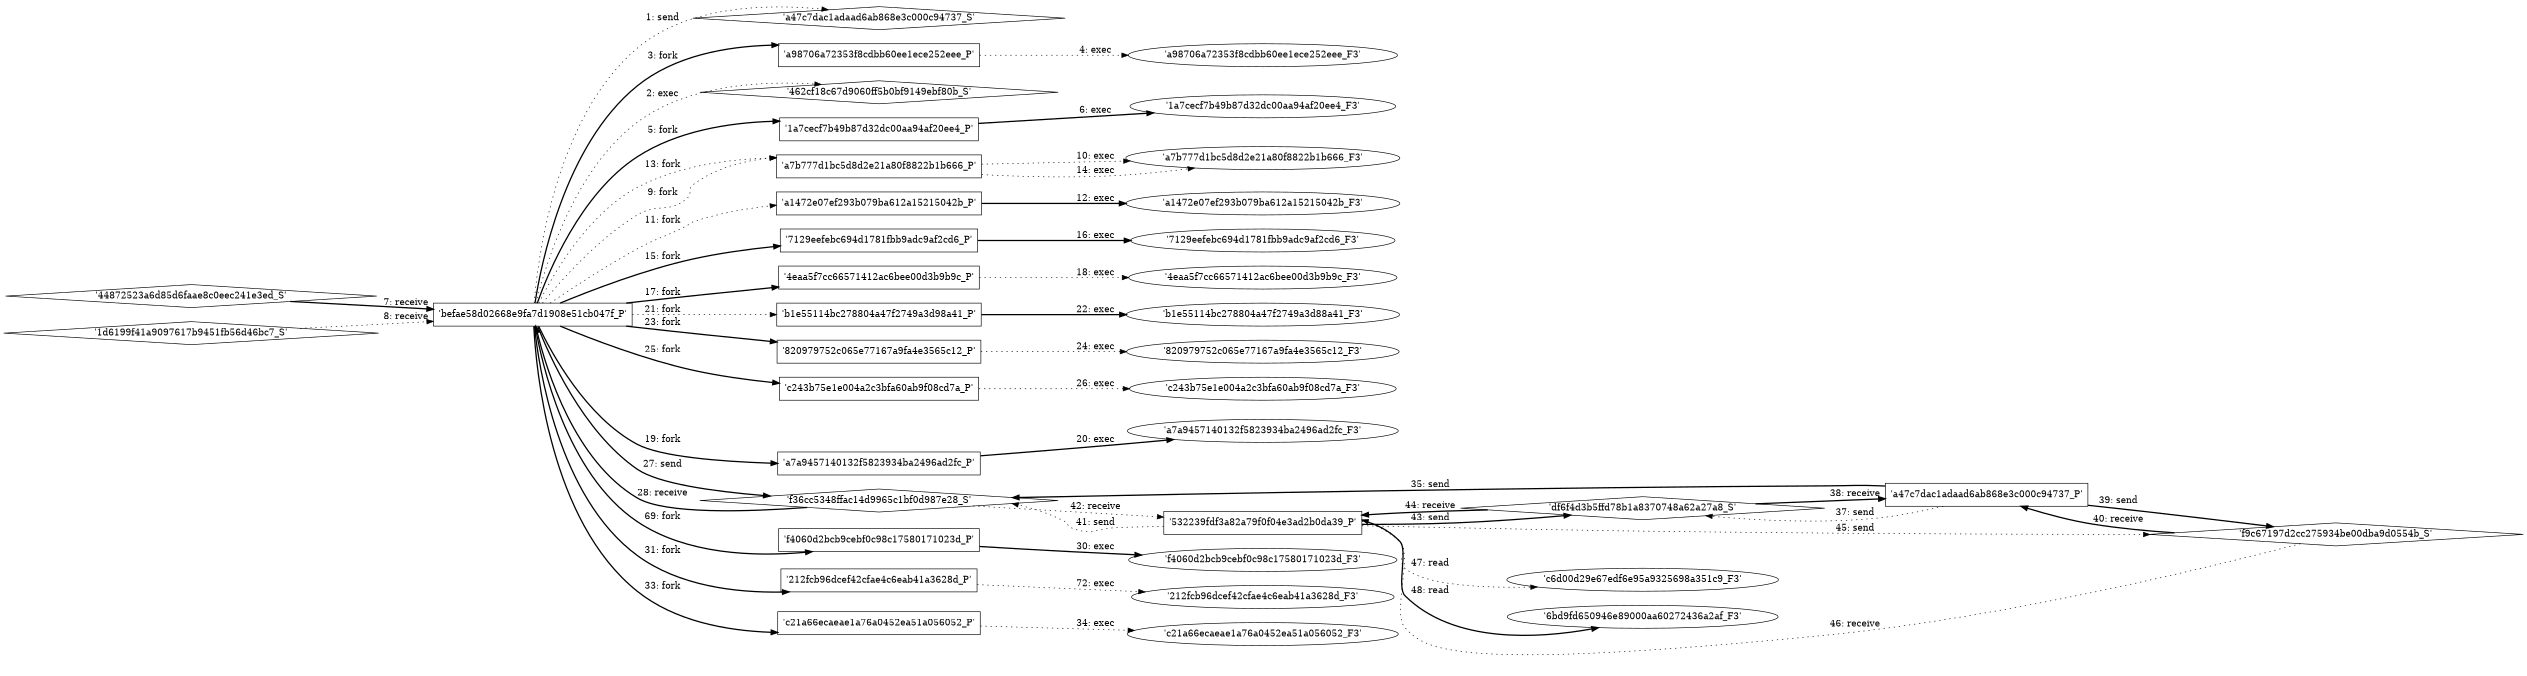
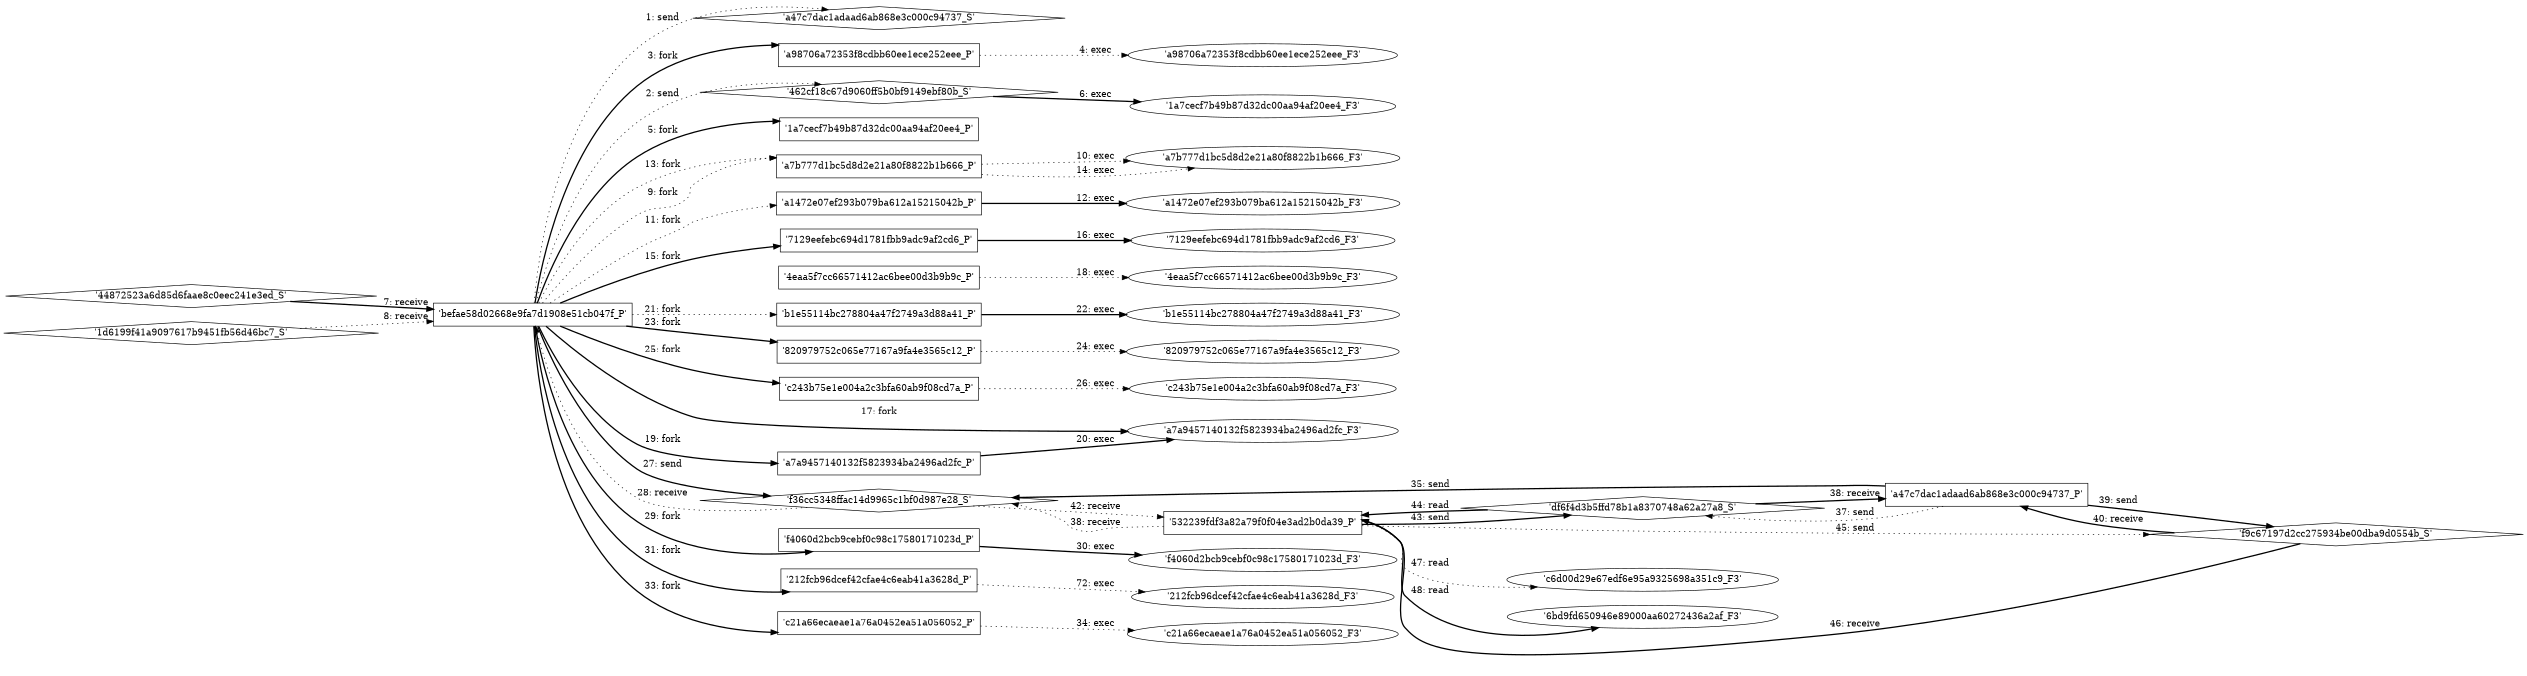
edge "'befae58d02668e9fa7d1908e51cb047f_P'" -> "'462cf18c67d9060ff5b0bf9149ebf80b_S'": label "2: exec" -> "2: send"
edge "'1a7cecf7b49b87d32dc00aa94af20ee4_P'" -> "'1a7cecf7b49b87d32dc00aa94af20ee4_F3'": now "'462cf18c67d9060ff5b0bf9149ebf80b_S'" -> "'1a7cecf7b49b87d32dc00aa94af20ee4_F3'"
edge "'befae58d02668e9fa7d1908e51cb047f_P'" -> "'4eaa5f7cc66571412ac6bee00d3b9b9c_P'": now "'befae58d02668e9fa7d1908e51cb047f_P'" -> "'a7a9457140132f5823934ba2496ad2fc_F3'"
node "'b1e55114bc278804a47f2749a3d98a41_P'": label "'b1e55114bc278804a47f2749a3d98a41_P'" -> "'b1e55114bc278804a47f2749a3d88a41_P'"
edge "'f36cc5348ffac14d9965c1bf0d987e28_S'" -> "'befae58d02668e9fa7d1908e51cb047f_P'": style bold -> dotted
edge "'df6f4d3b5ffd78b1a8370748a62a27a8_S'" -> "'532239fdf3a82a79f0f04e3ad2b0da39_P'": label "44: receive" -> "44: read"
edge "'befae58d02668e9fa7d1908e51cb047f_P'" -> "'f4060d2bcb9cebf0c98c17580171023d_P'": label "69: fork" -> "29: fork"
edge "'532239fdf3a82a79f0f04e3ad2b0da39_P'" -> "'f36cc5348ffac14d9965c1bf0d987e28_S'": label "41: send" -> "38: receive"
edge "'f9c67197d2cc275934be00dba9d0554b_S'" -> "'532239fdf3a82a79f0f04e3ad2b0da39_P'": style dotted -> bold
